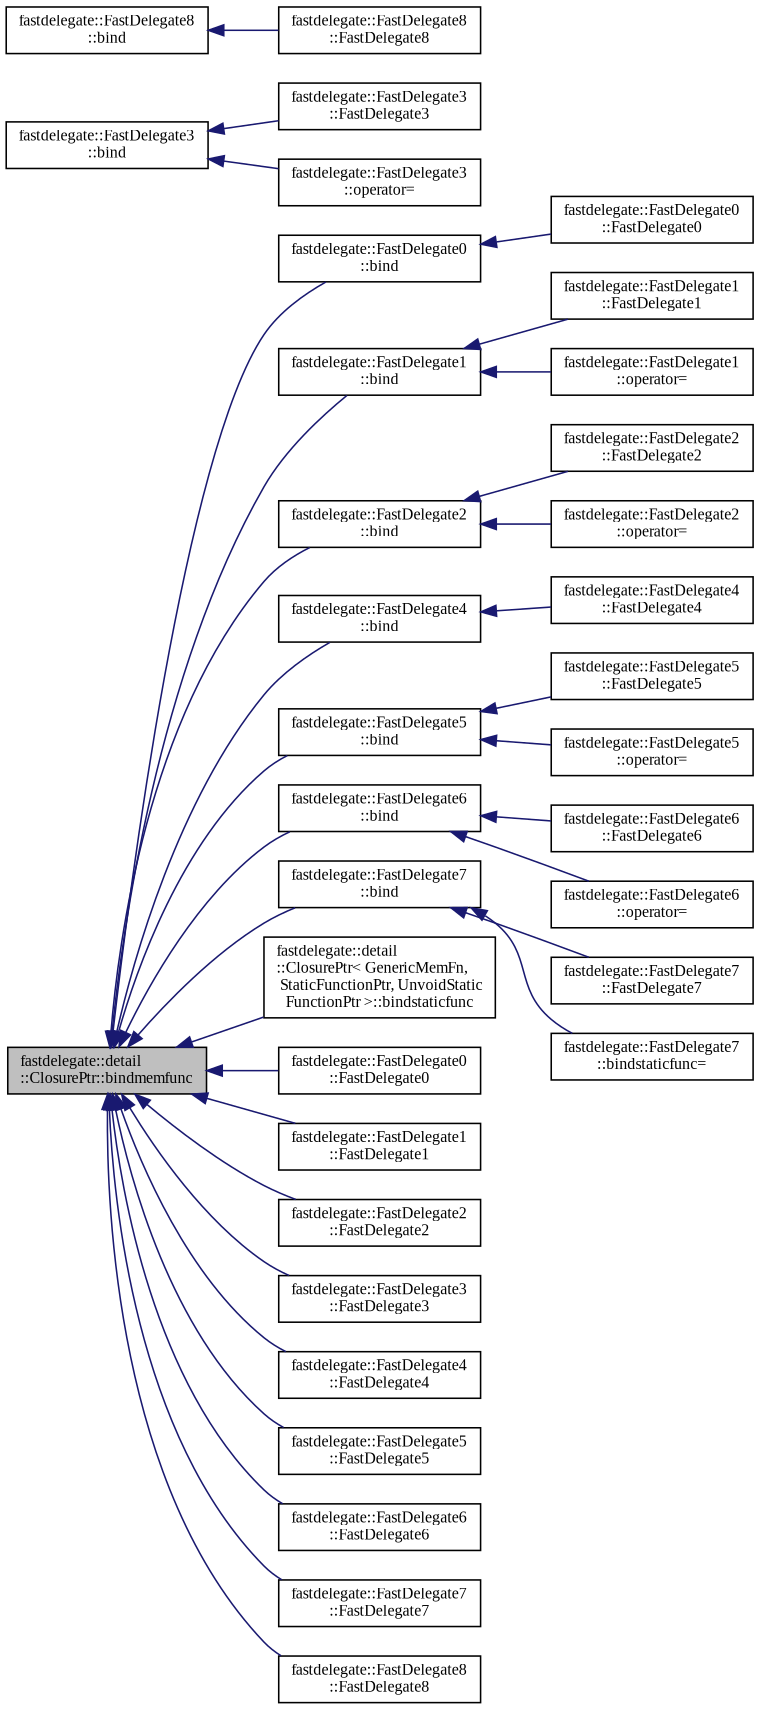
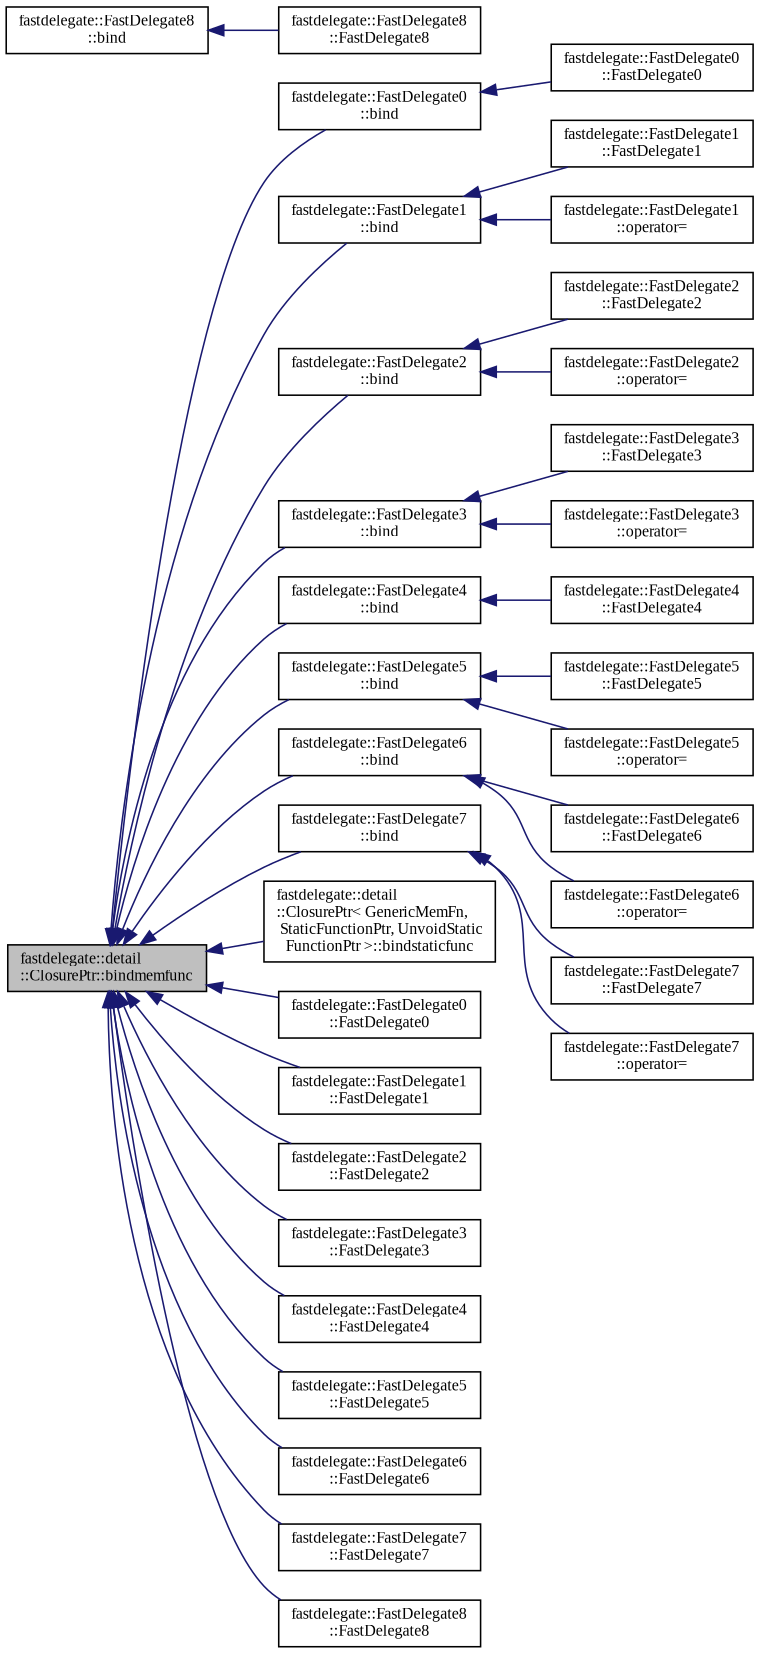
edge "fastdelegate::FastDelegate3 ::bind" -> "fastdelegate::detail ::ClosurePtr::bindmemfunc": added
node "fastdelegate::FastDelegate7 ::bindstaticfunc=": label "fastdelegate::FastDelegate7 ::bindstaticfunc=" -> "fastdelegate::FastDelegate7 ::operator="
